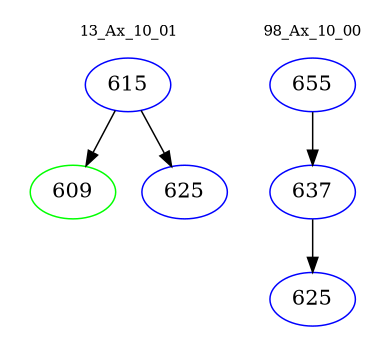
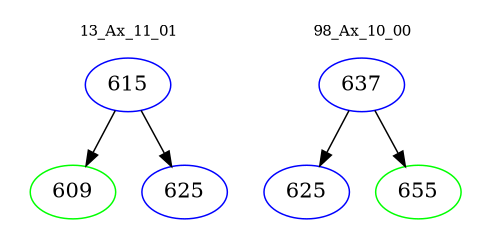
cluster "13_Ax_10_01": label "13_Ax_10_01" -> "13_Ax_11_01"
node "655": color blue -> green
edge "655" -> "637": reversed
